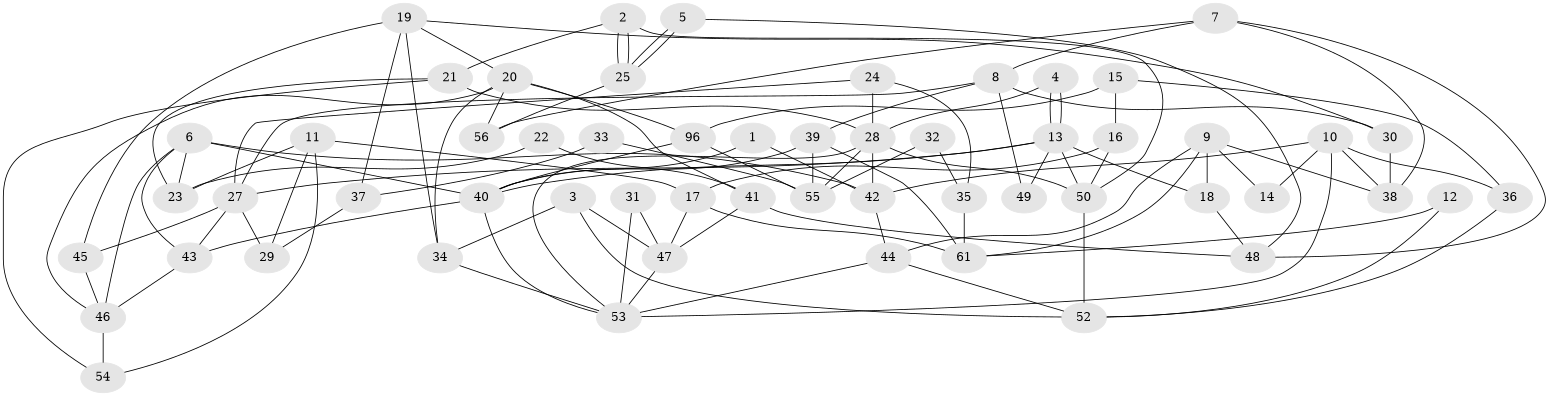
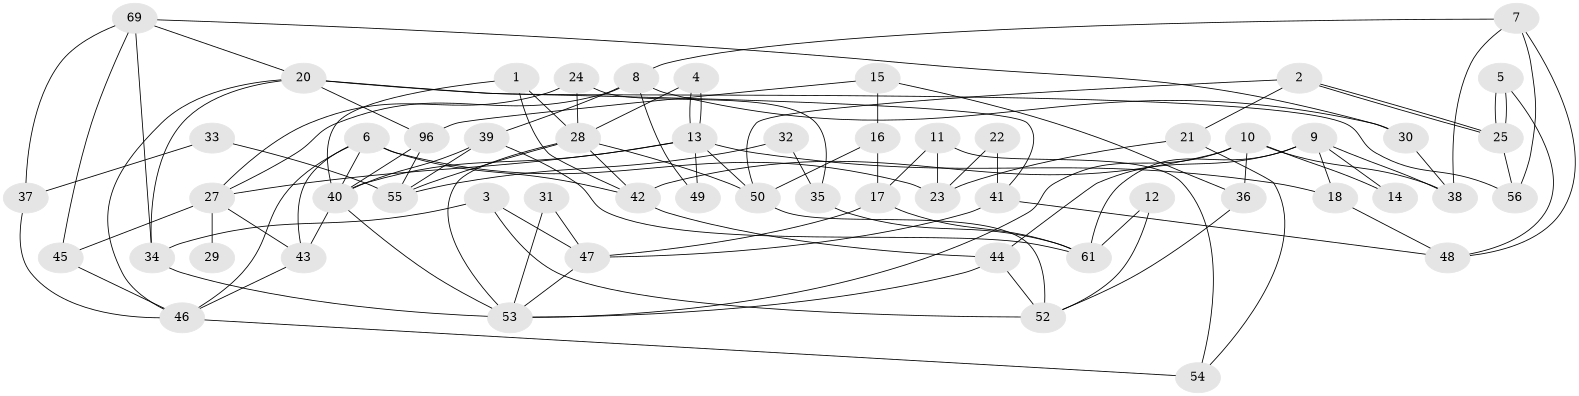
node "19": label "19" -> "69"
edge "21" -- "28": now "1" -- "28"
edge "11" -- "29": removed
edge "37" -- "29": now "37" -- "46"
